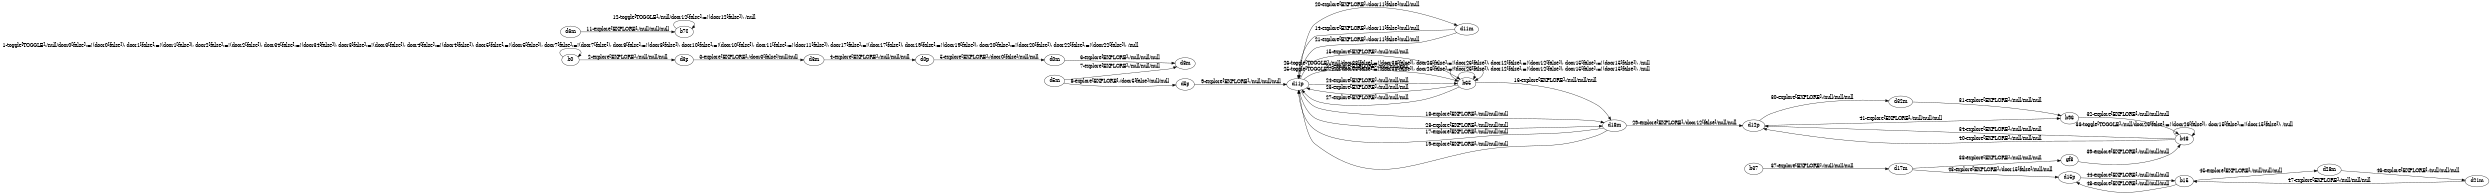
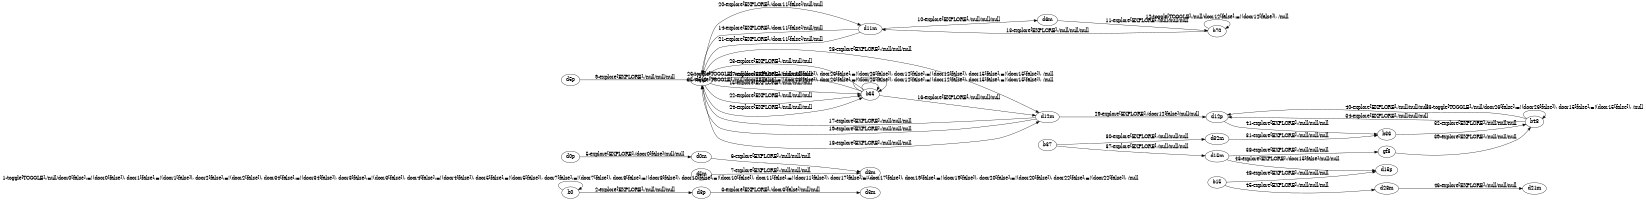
edge "d11m" -> "d6m": added, label "10-explore[EXPLORE];/null/null/null"
edge "b70" -> "d11m": added, label "13-explore[EXPLORE];/null/null/null"
edge "d3m" -> "d0p": removed, label "4-explore[EXPLORE];/null/null/null"
node "d11p": label "d11p" -> "d51p"
edge "d5m" -> "d5p": removed, label "8-explore[EXPLORE];/door5[false]/null/null"
edge "d12p" -> "d32m": now "b37" -> "d32m"
node "b96": label "b96" -> "b36"
node "d18m": label "d18m" -> "d12m"
node "d17m": label "d17m" -> "d15m"
edge "d15p" -> "b15": removed, label "44-explore[EXPLORE];/null/null/null"
edge "d21m" -> "b15": removed, label "47-explore[EXPLORE];/null/null/null"
